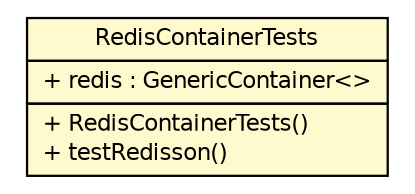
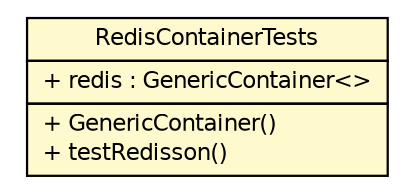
node "RedisContainerTests": text "+ RedisContainerTests()" -> "+ GenericContainer()"
